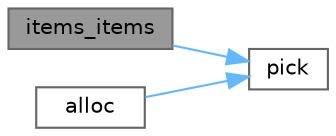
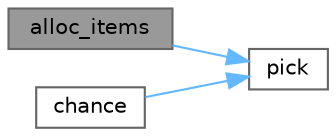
node "items_items": label "items_items" -> "alloc_items"
node "alloc": label "alloc" -> "chance"
